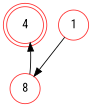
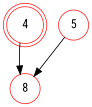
node "1": label "1" -> "5"
edge "8" -> "4": reversed
